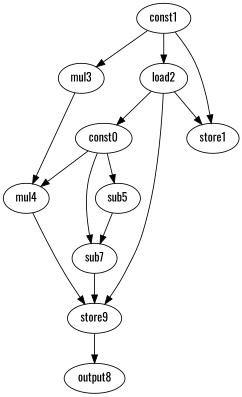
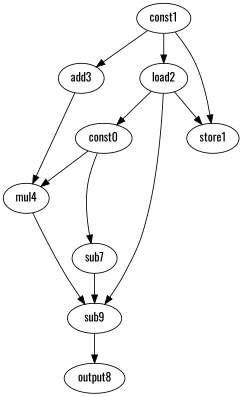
node "mul3": label "mul3" -> "add3"
node "sub5": removed
node "store9": label "store9" -> "sub9"
